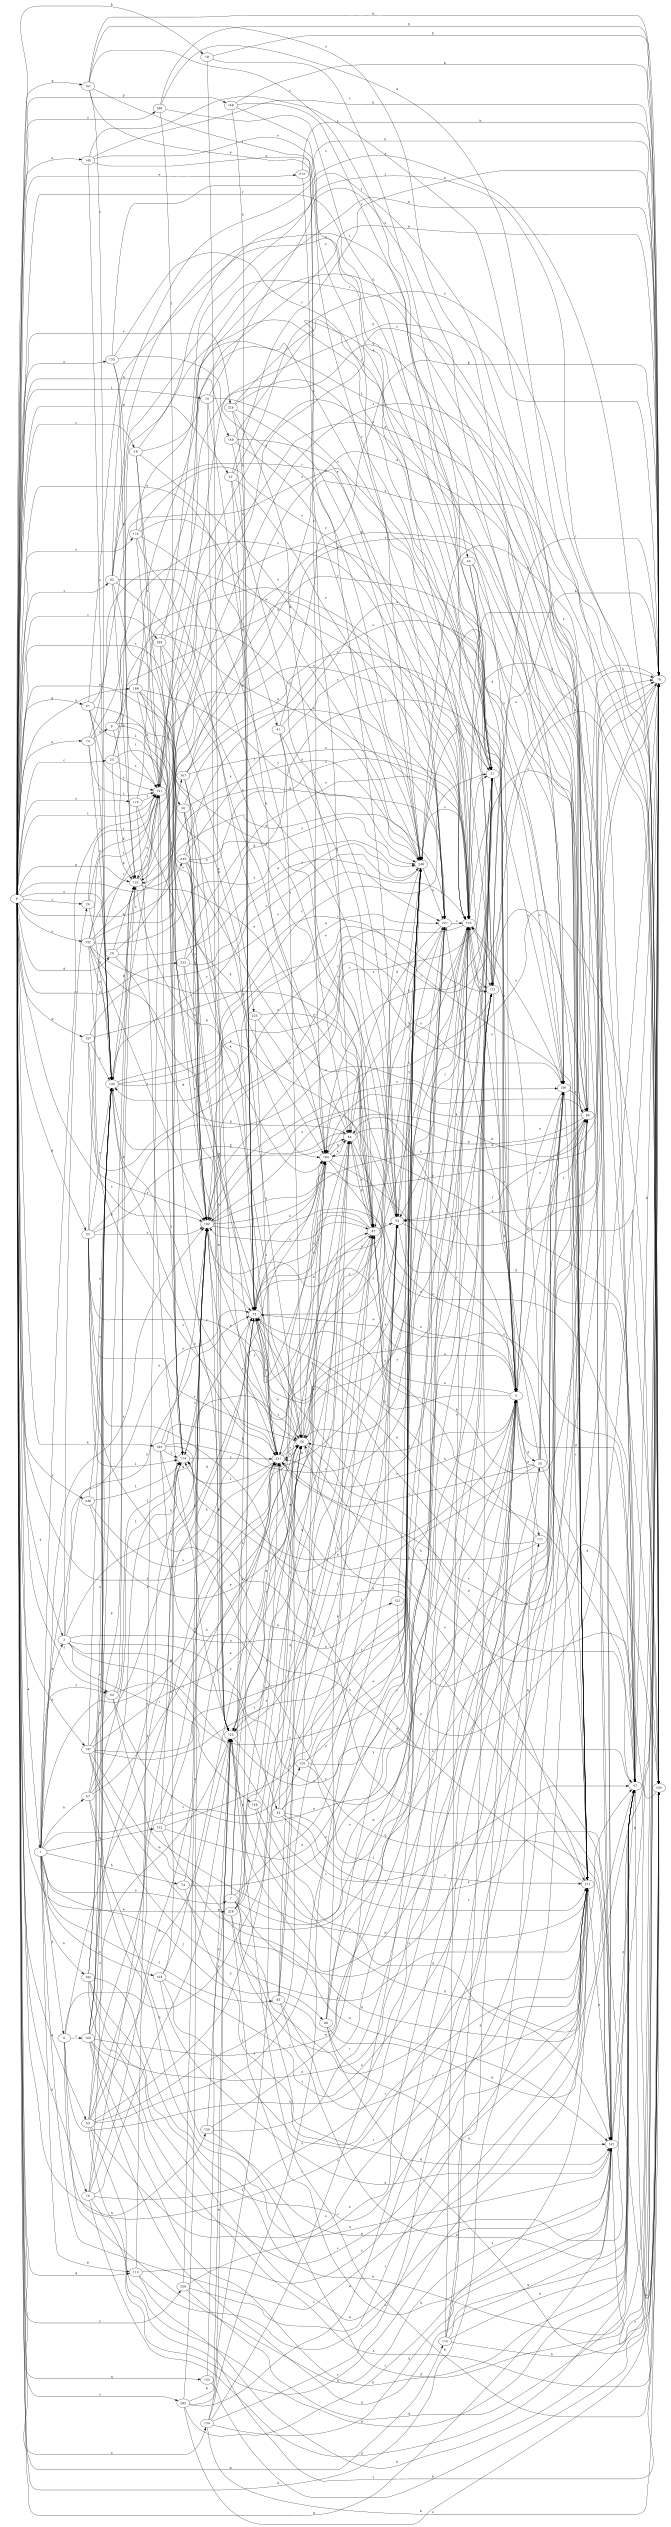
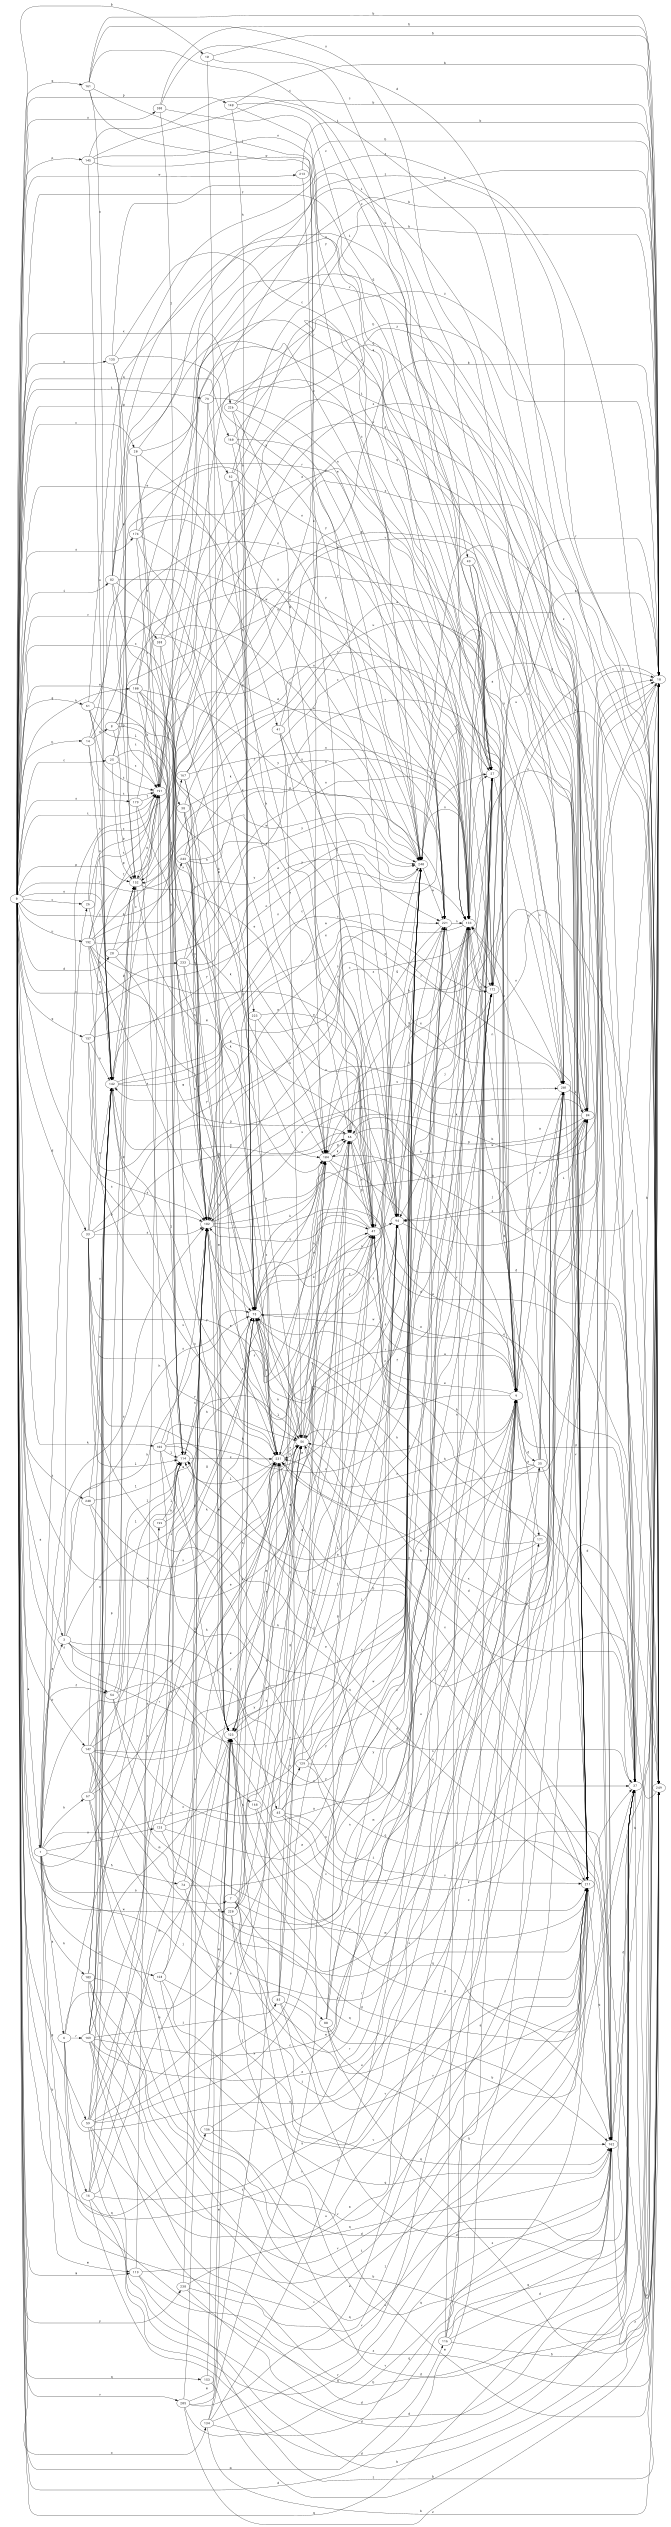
edge "208" -> "66": removed, label "g"
node "199": added
node "132": removed
edge "1" -> "85": now "169" -> "85"
